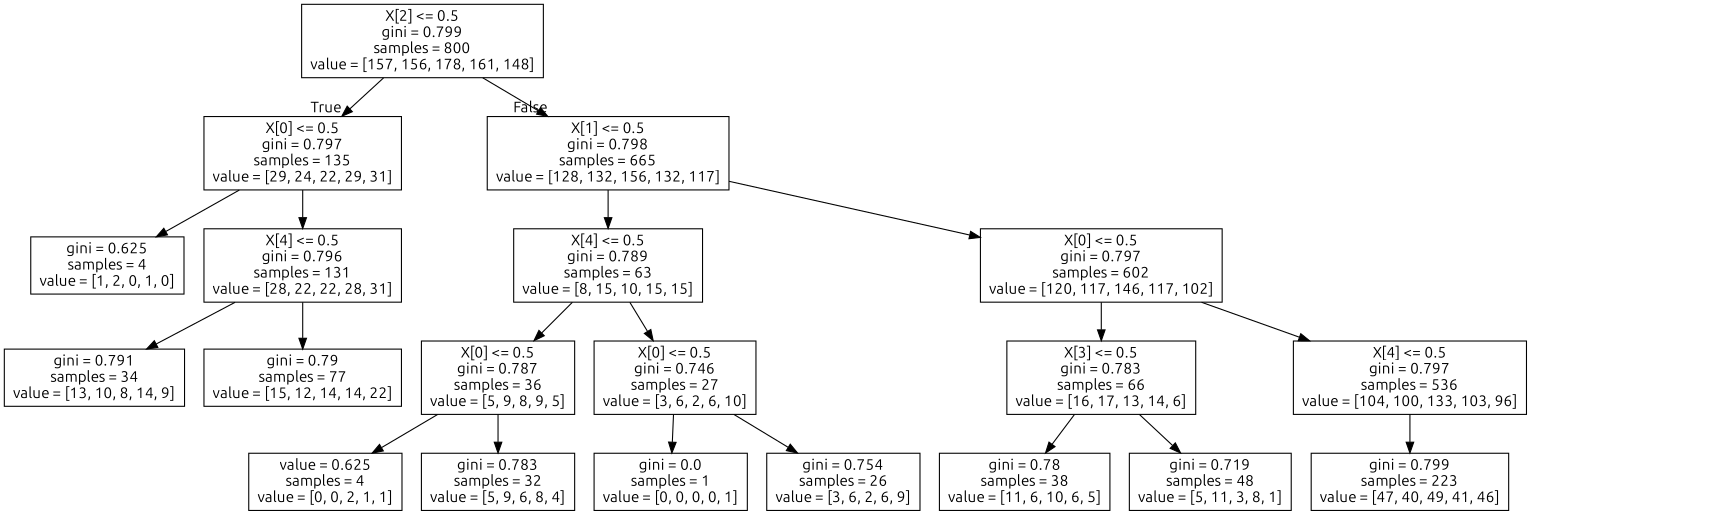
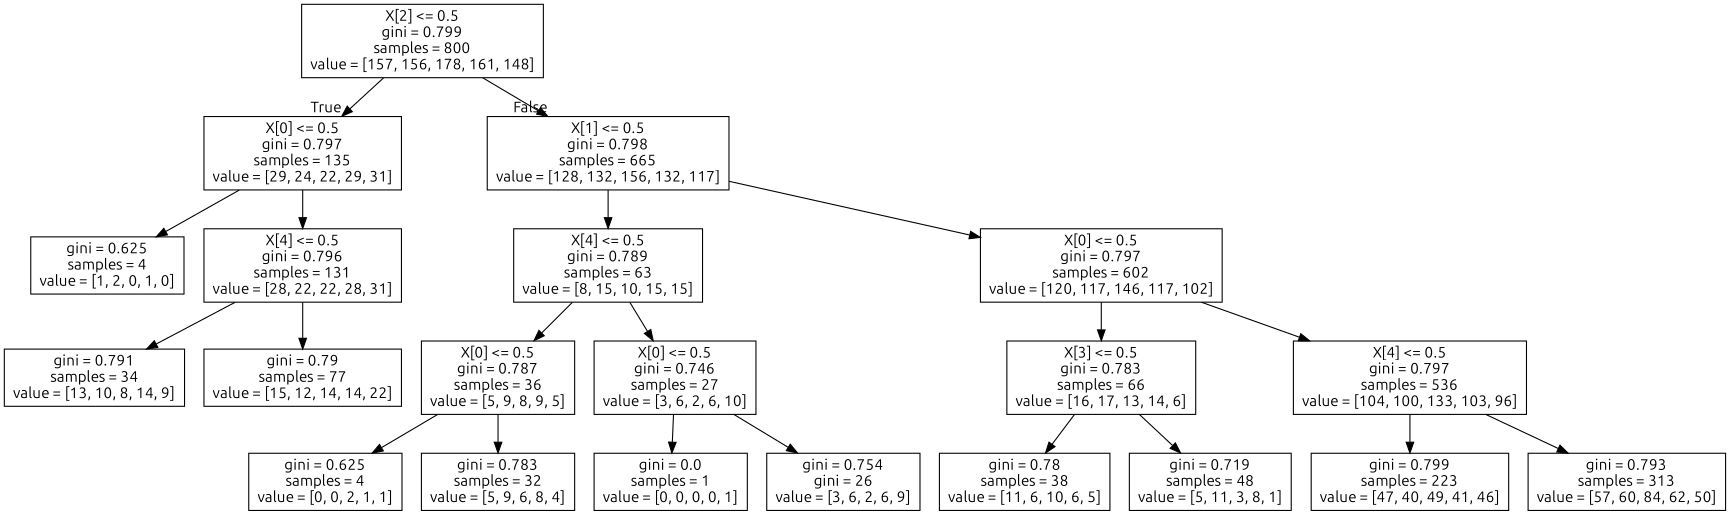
node "value = 0.625 samples = 4 value = [0, 0, 2, 1, 1]": label "value = 0.625 samples = 4 value = [0, 0, 2, 1, 1]" -> "gini = 0.625 samples = 4 value = [0, 0, 2, 1, 1]"
node "gini = 0.754 samples = 26 value = [3, 6, 2, 6, 9]": label "gini = 0.754 samples = 26 value = [3, 6, 2, 6, 9]" -> "gini = 0.754 gini = 26 value = [3, 6, 2, 6, 9]"
node "gini = 0.793 samples = 313 value = [57, 60, 84, 62, 50]": added
